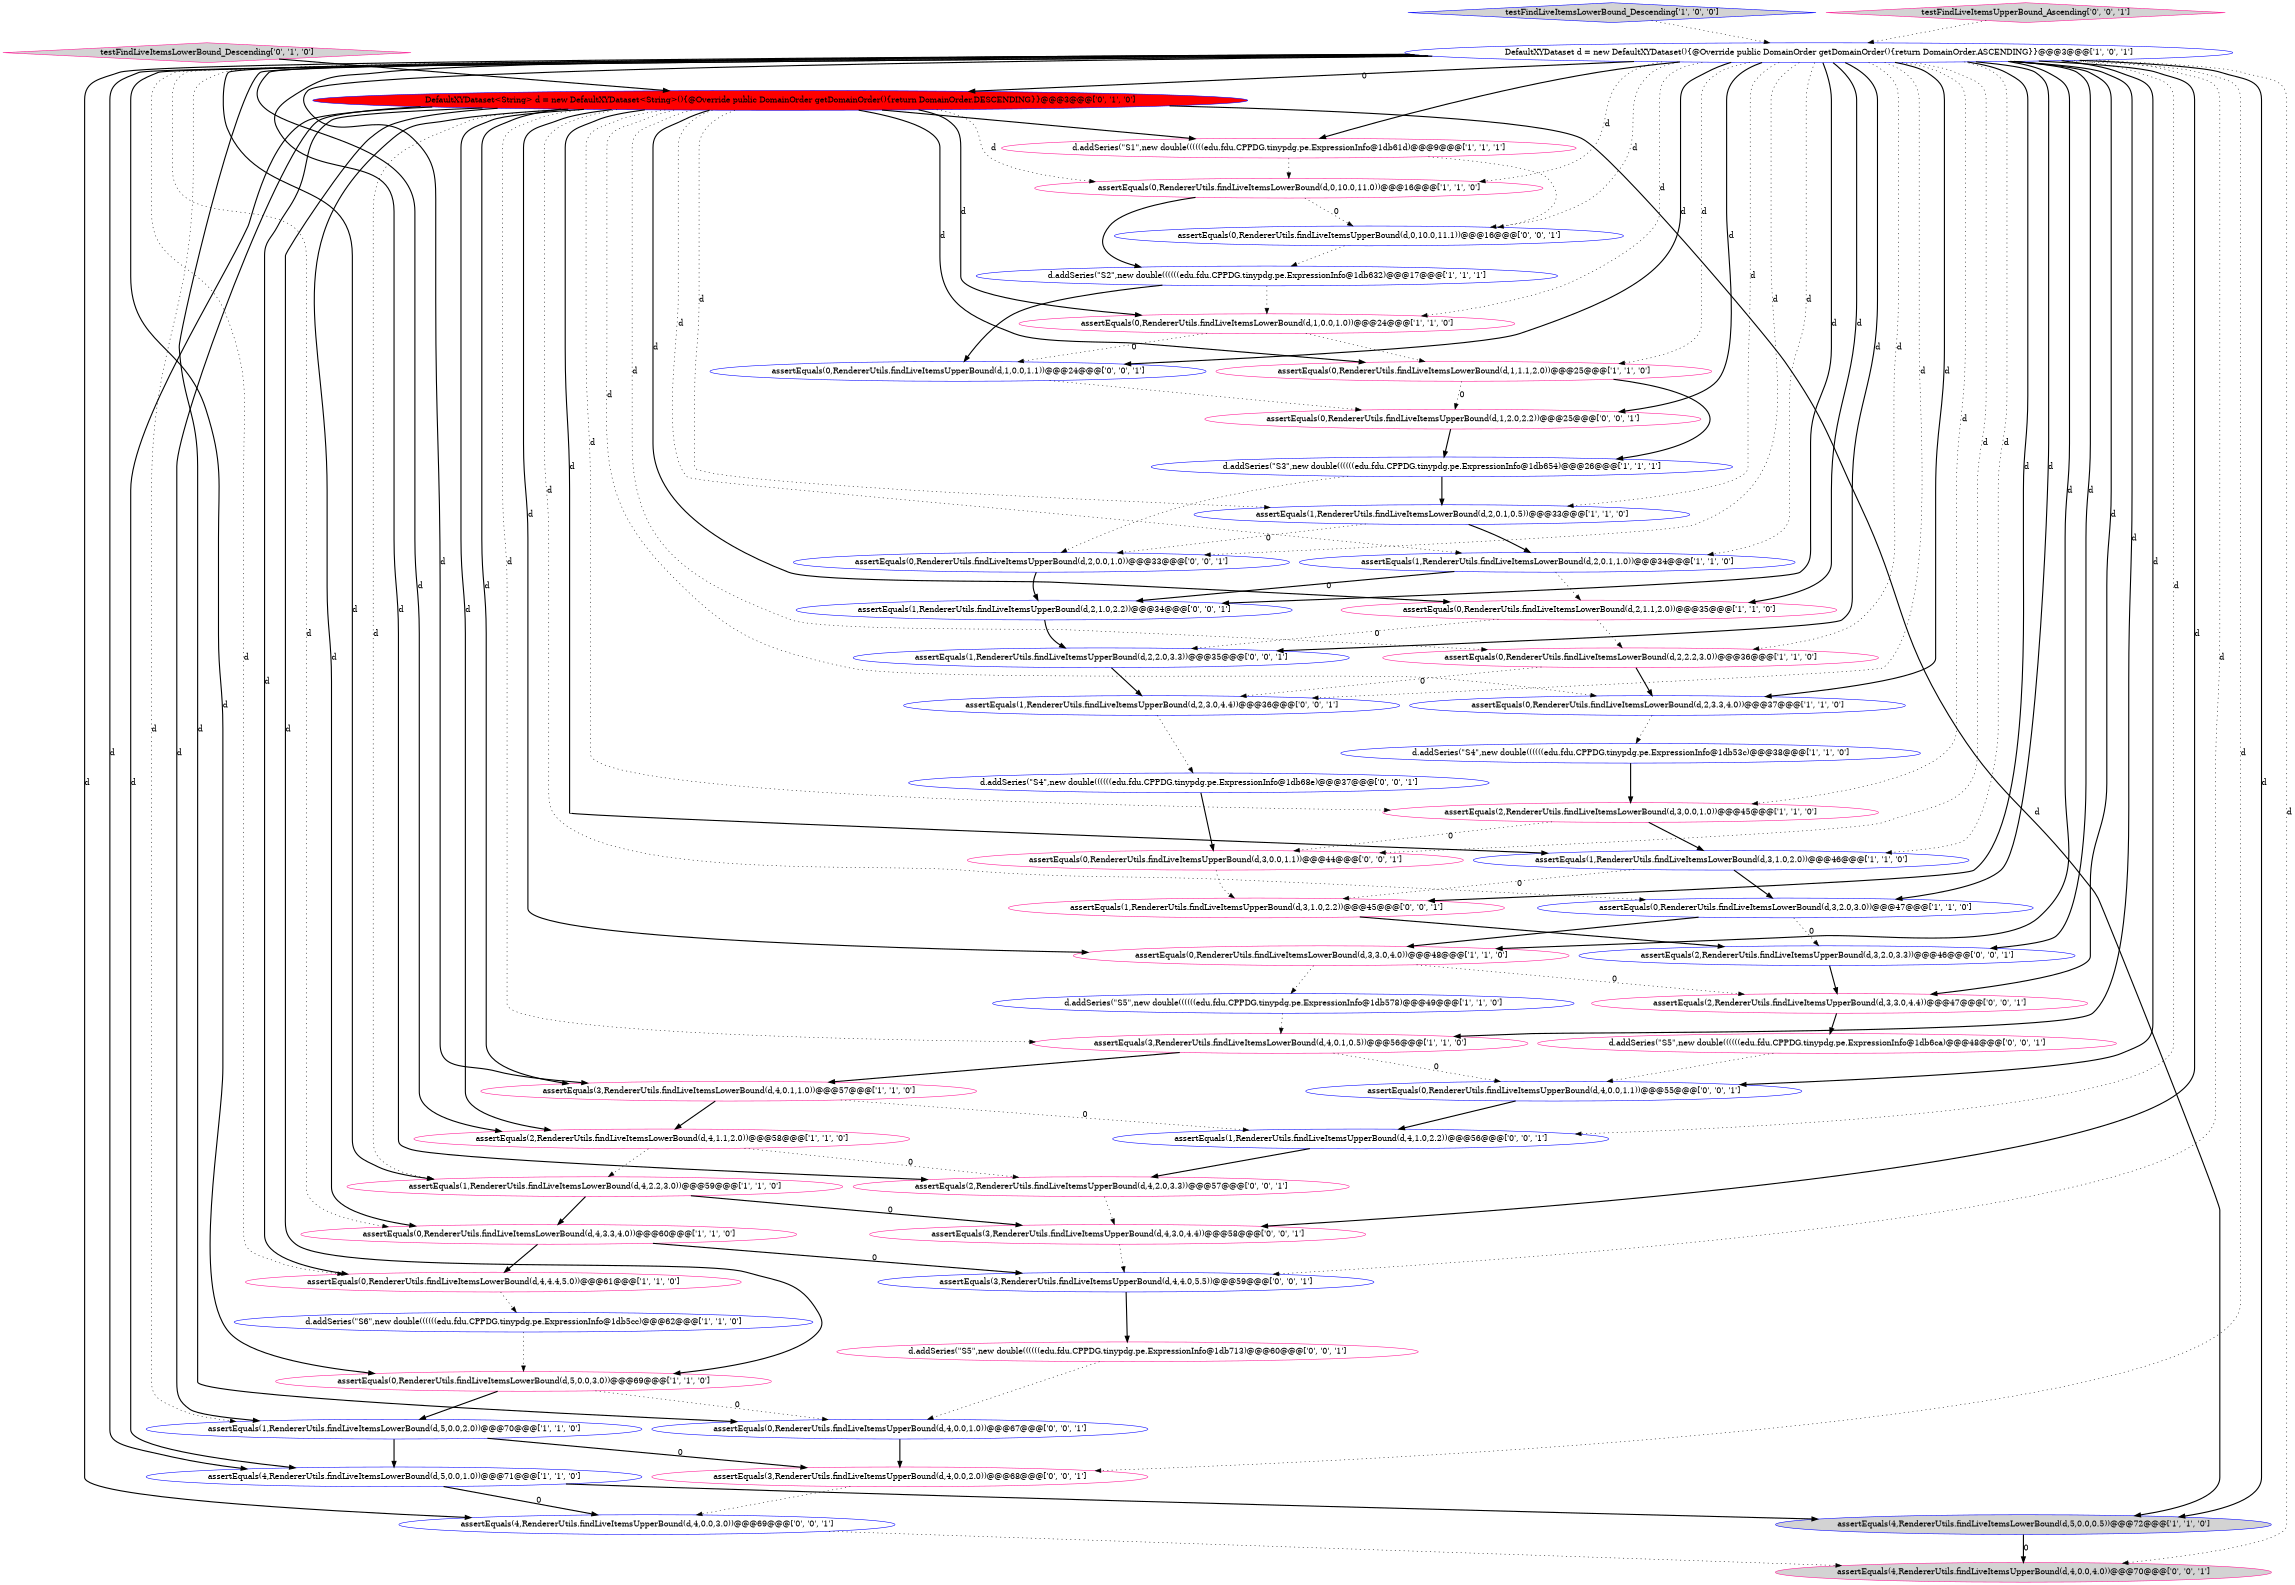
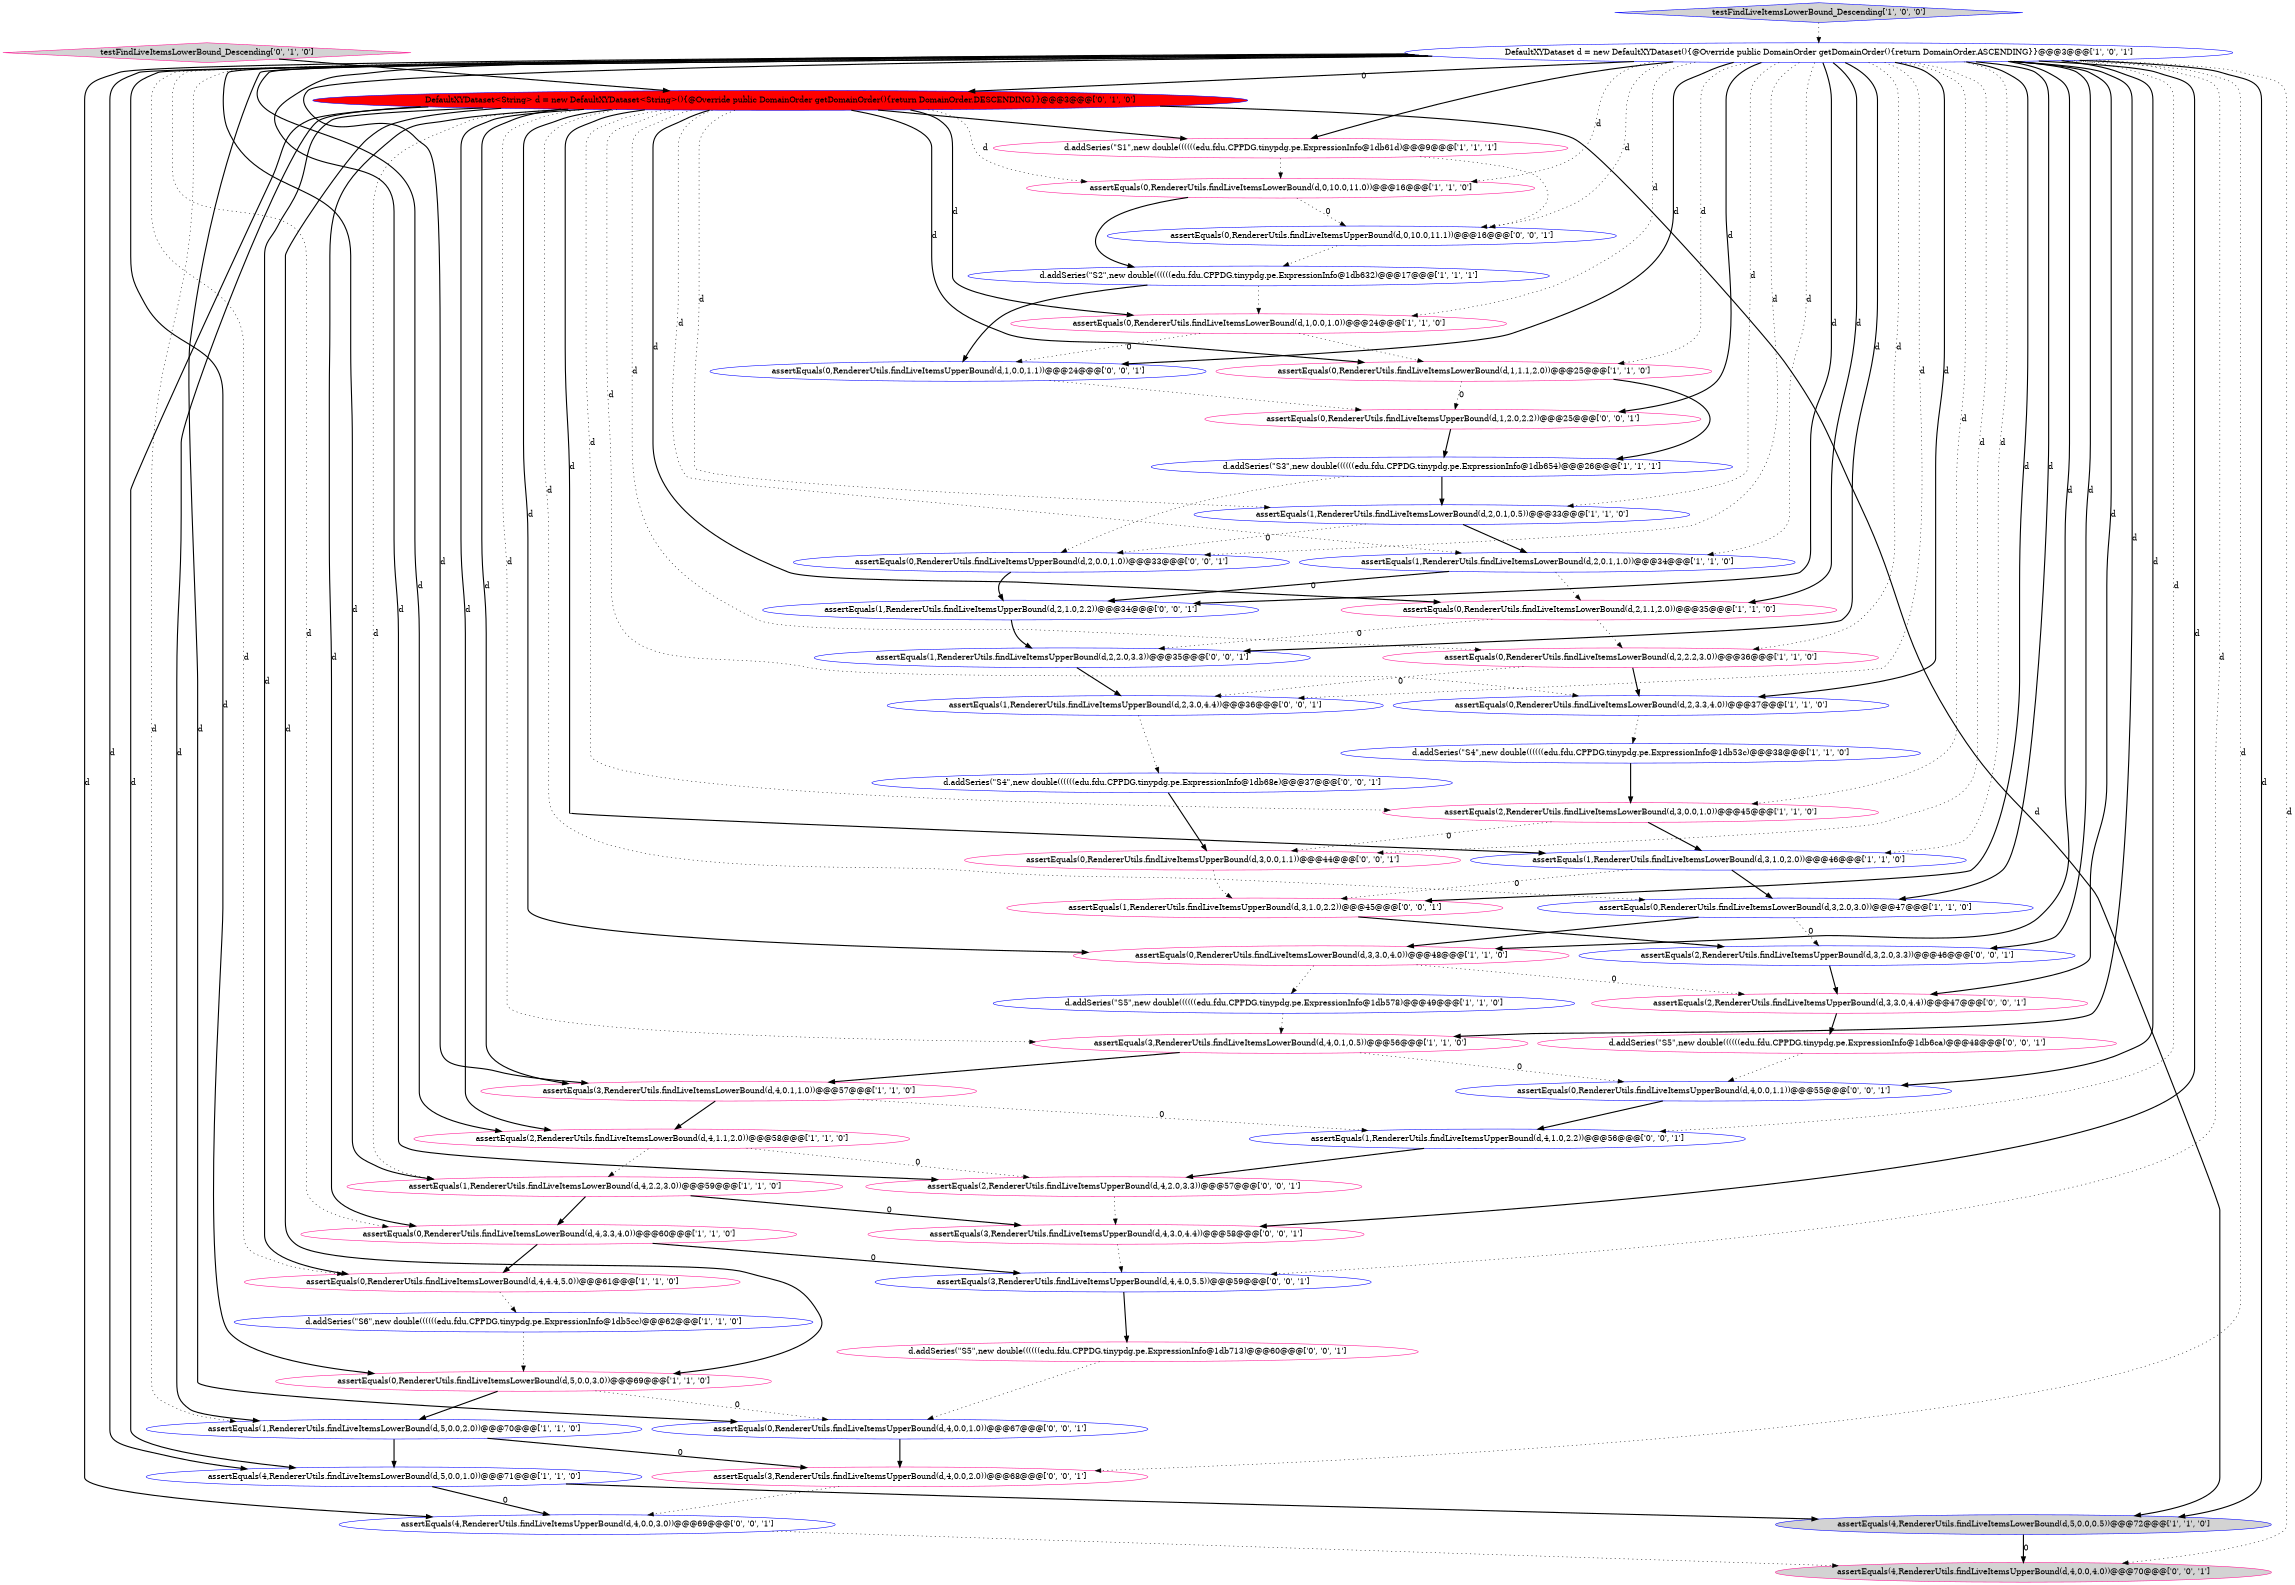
node "testFindLiveItemsUpperBound_Ascending['0', '0', '1']": removed
